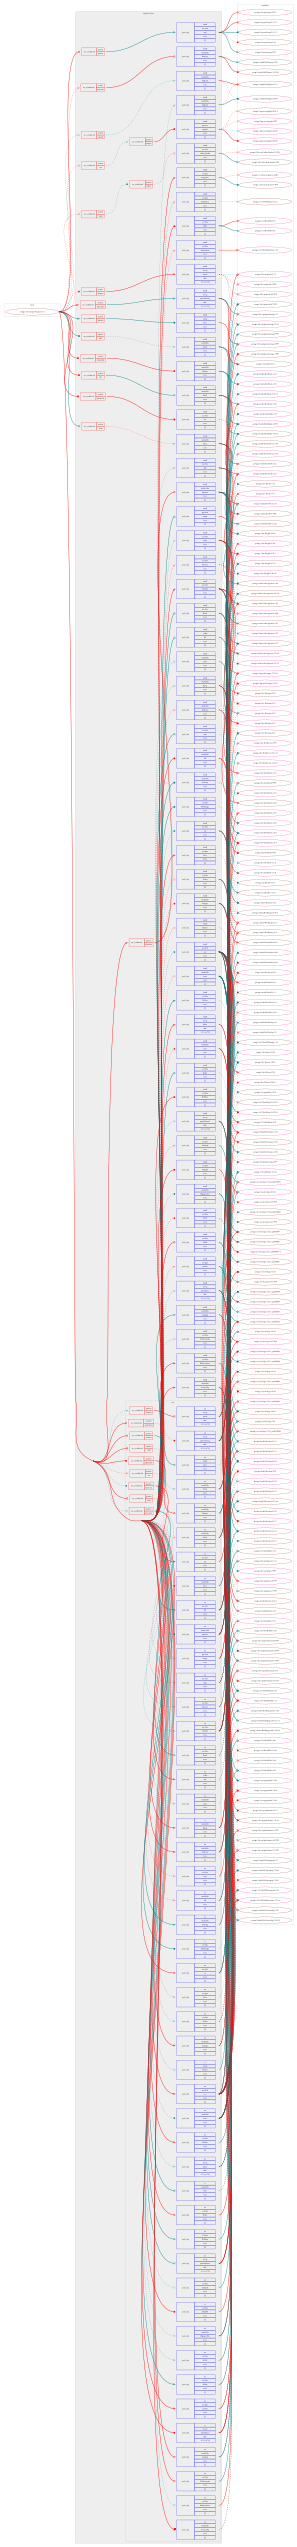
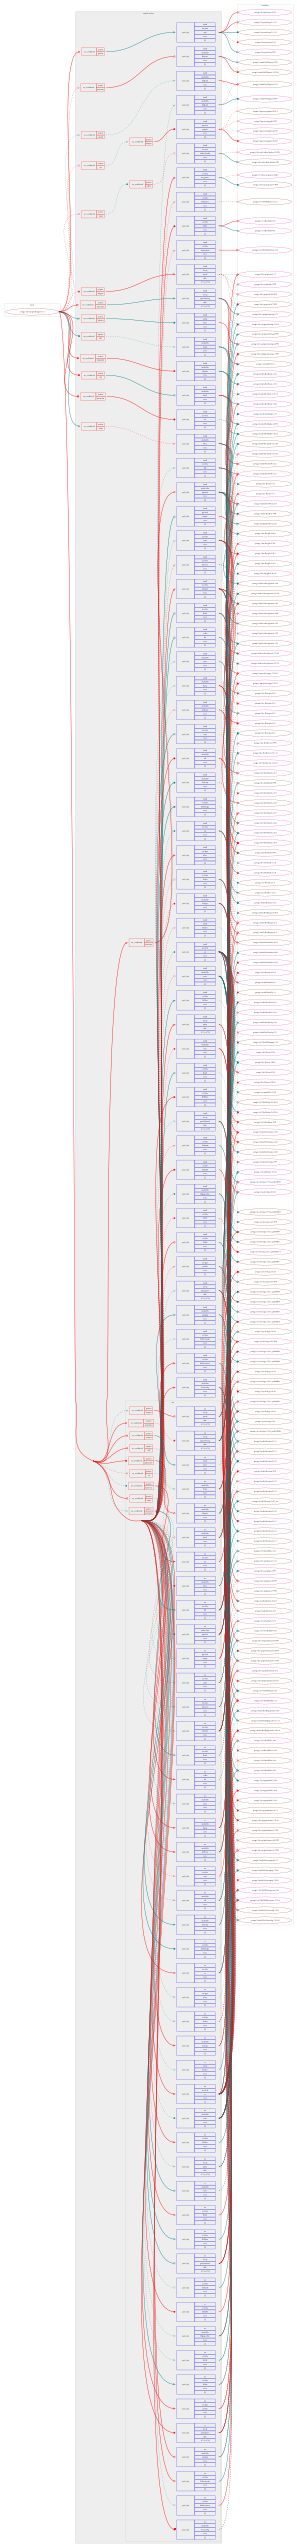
node "portage://sys-devel/gcc-15.0.9999": removed
